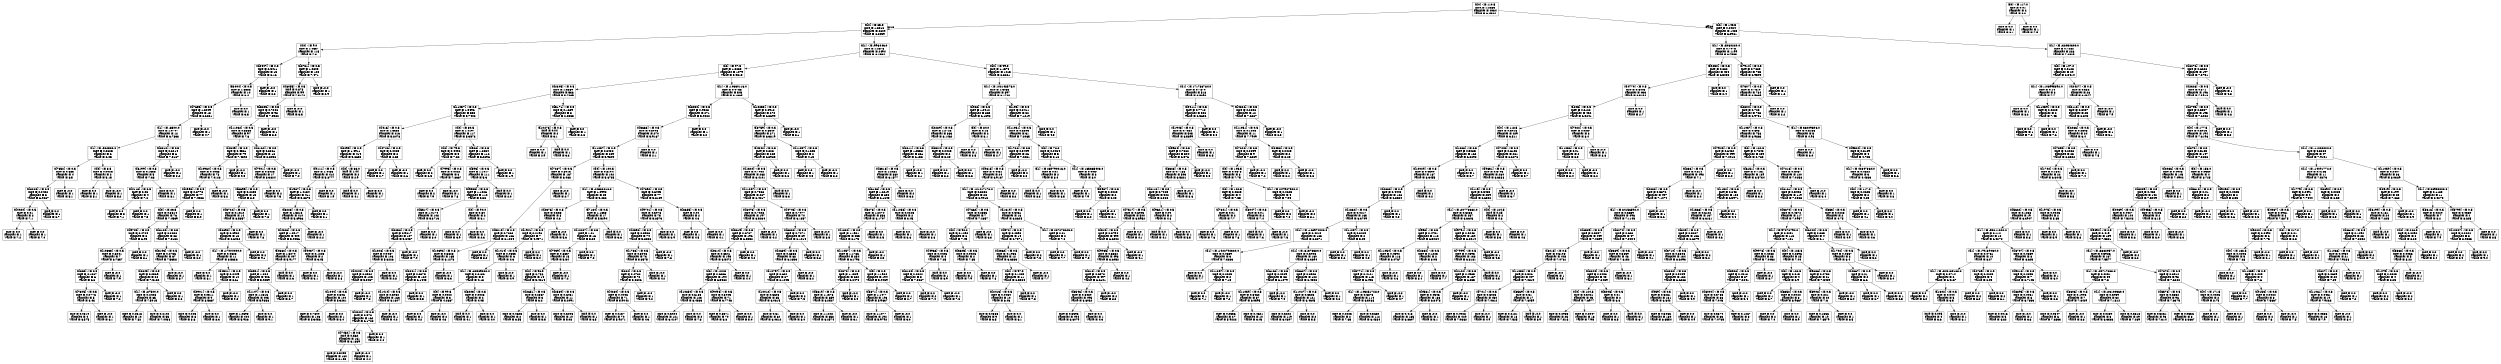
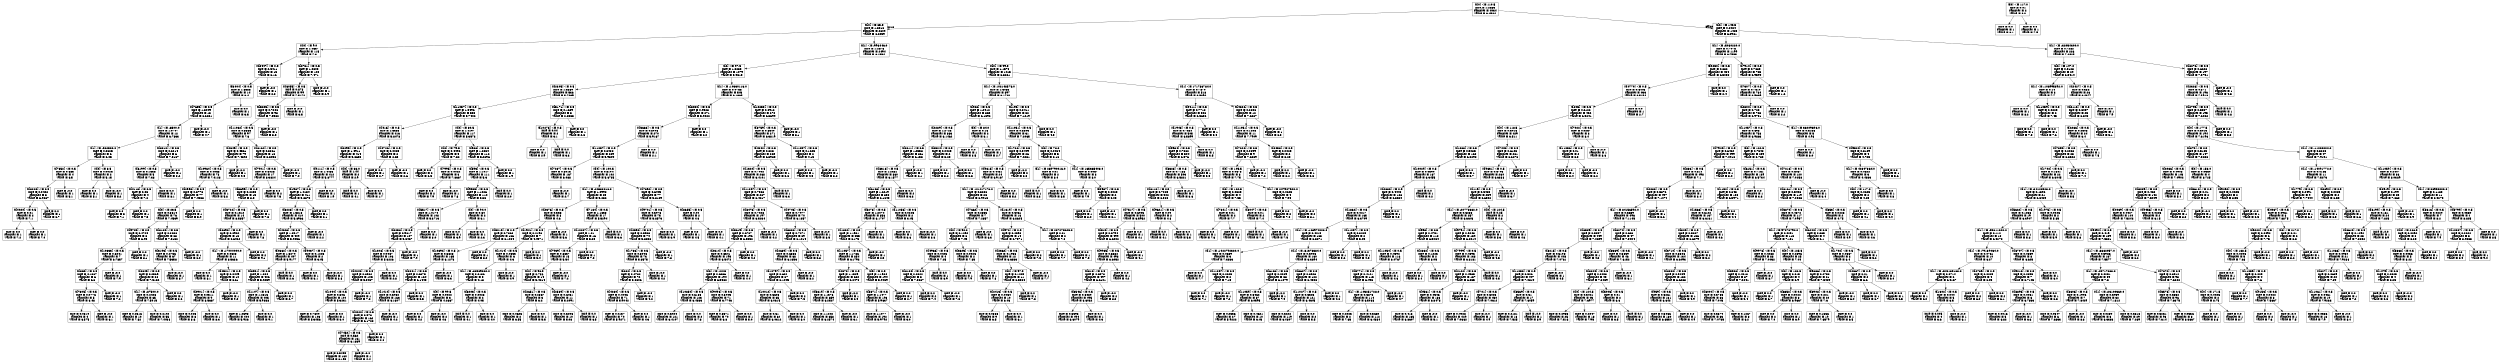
edge "X[968] <= 0.5 mse = 1.2834 samples = 112 value = 5.2696" -> "X[593] <= 0.5 mse = 1.1917 samples = 111 value = 5.3": added
node "X[1] <= -34128528.0 mse = 0.1396 samples = 21 value = 6.3429": added
edge "X[7287] <= 0.5 mse = 0.8015 samples = 167 value = 6.088" -> "X[5015] <= 0.5 mse = 0.7368 samples = 166 value = 6.1084": now "X[2376] <= 0.5 mse = 0.335 samples = 8 value = 4.6" -> "X[5015] <= 0.5 mse = 0.7368 samples = 166 value = 6.1084"
edge "X[8895] <= 0.5 mse = 0.0081 samples = 6 value = 6.7833" -> "mse = -0.0 samples = 1 value = 6.6": reversed
